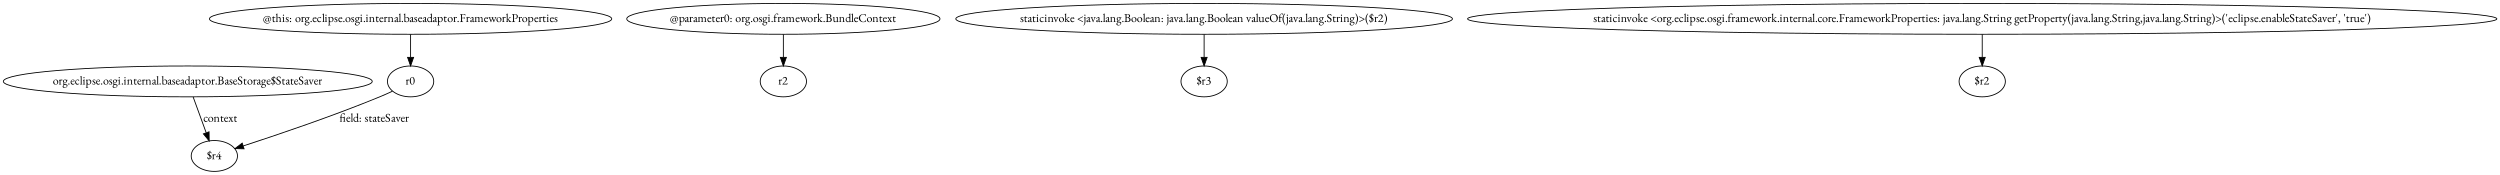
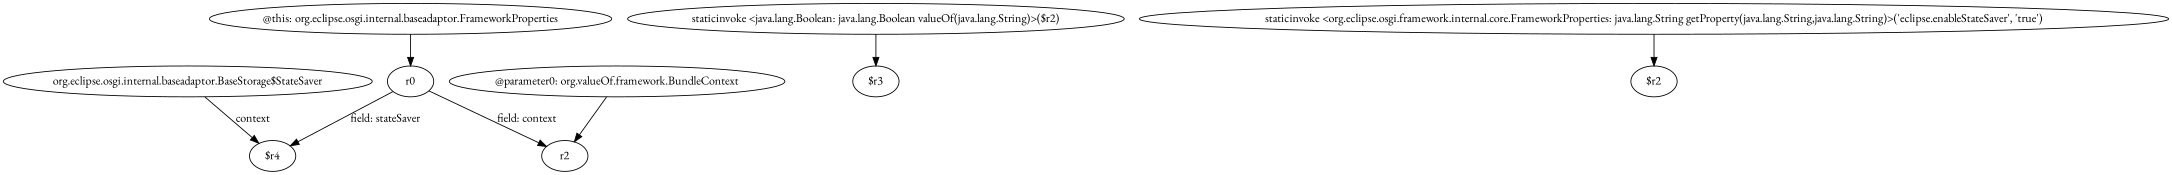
node "@parameter0: org.osgi.framework.BundleContext": label "@parameter0: org.osgi.framework.BundleContext" -> "@parameter0: org.valueOf.framework.BundleContext"
edge "r0" -> "r2": added, label "field: context"
